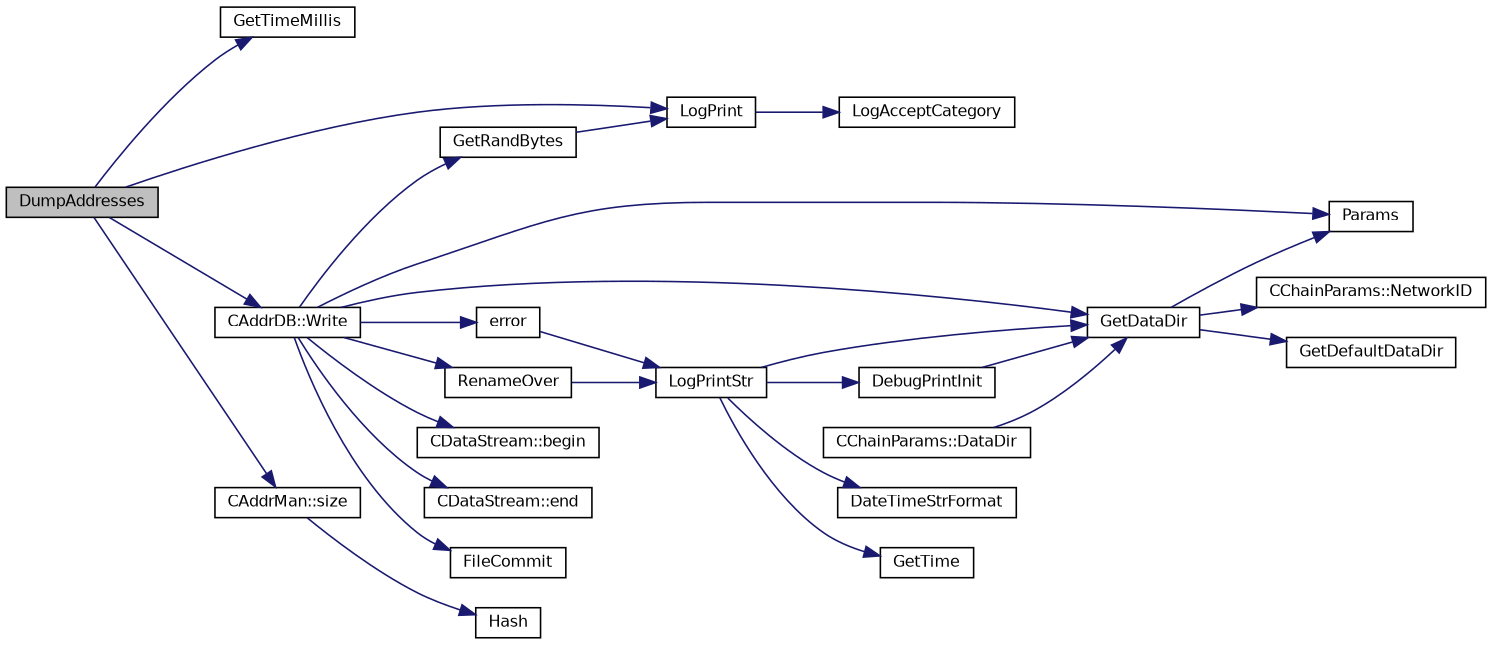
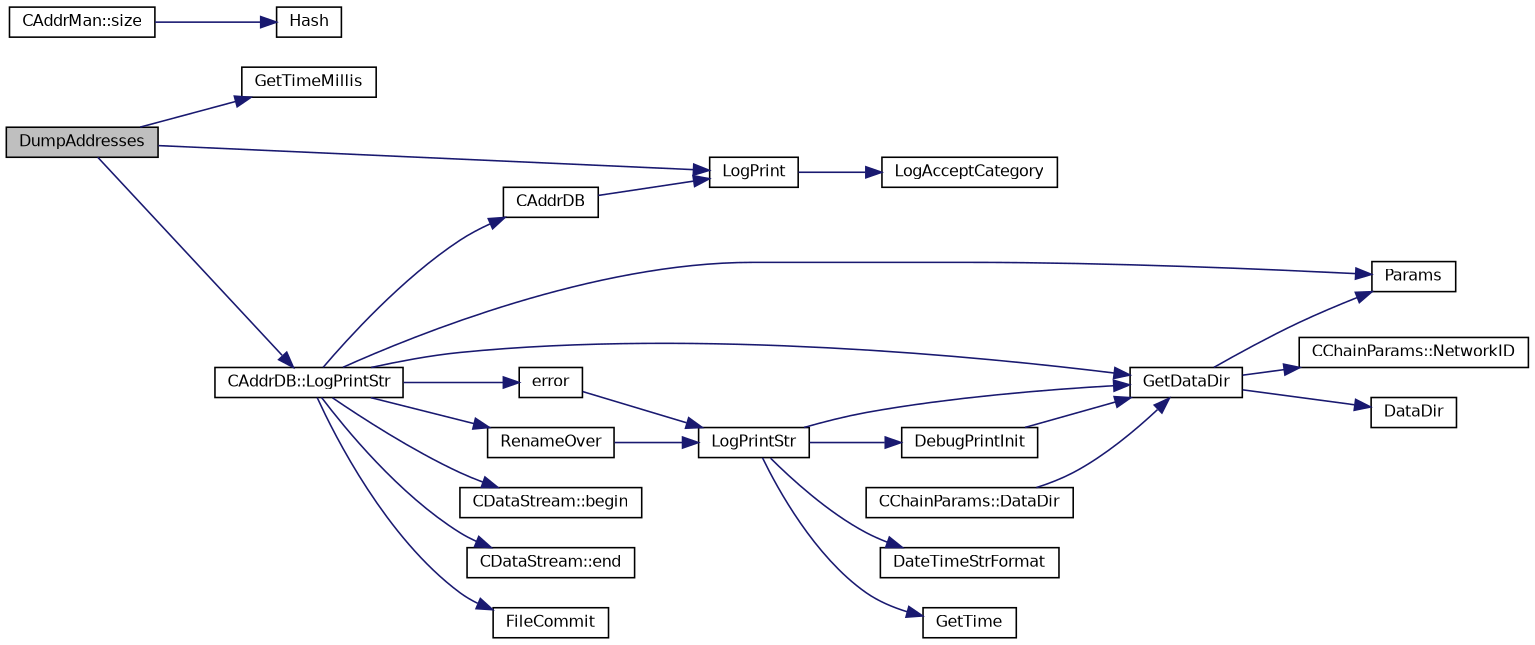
node "GetRandBytes": label "GetRandBytes" -> "CAddrDB"
node "CAddrDB::Write": label "CAddrDB::Write" -> "CAddrDB::LogPrintStr"
edge "DumpAddresses" -> "CAddrMan::size": removed
node "GetDefaultDataDir": label "GetDefaultDataDir" -> "DataDir"
